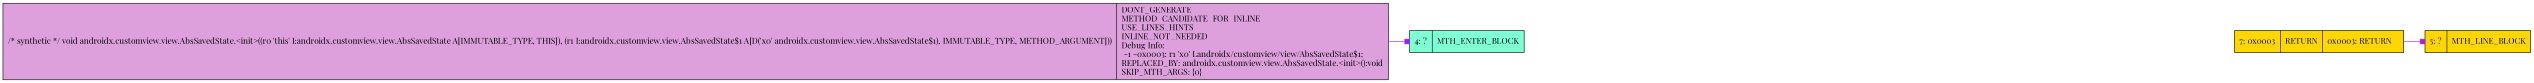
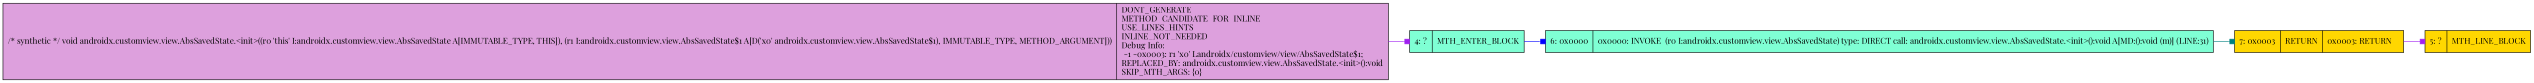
node "6: 0x0000": added
